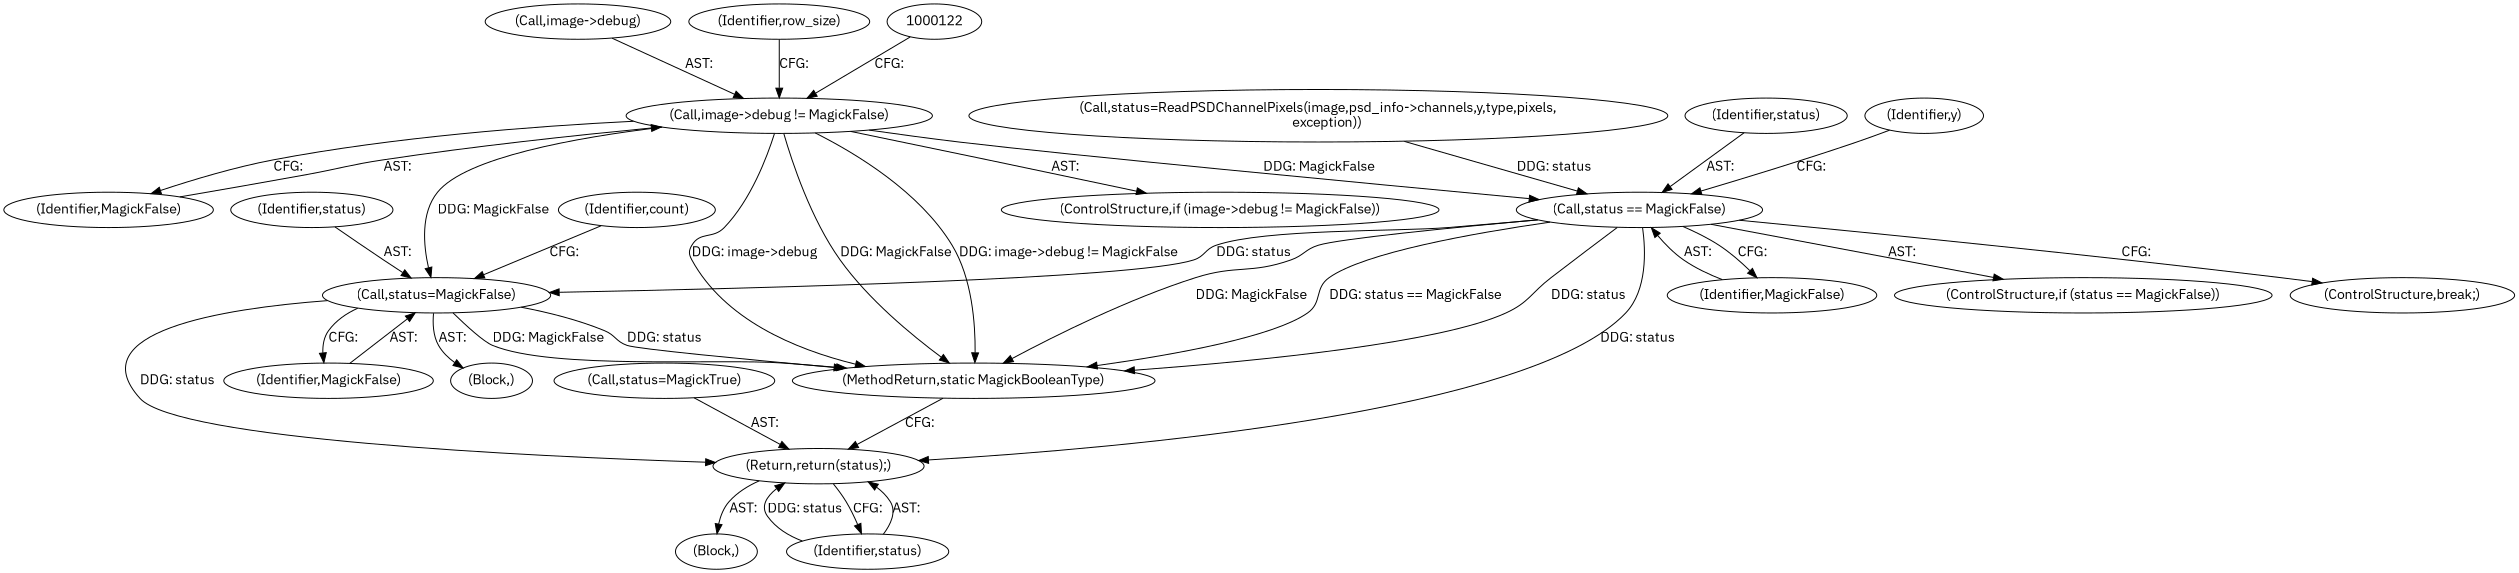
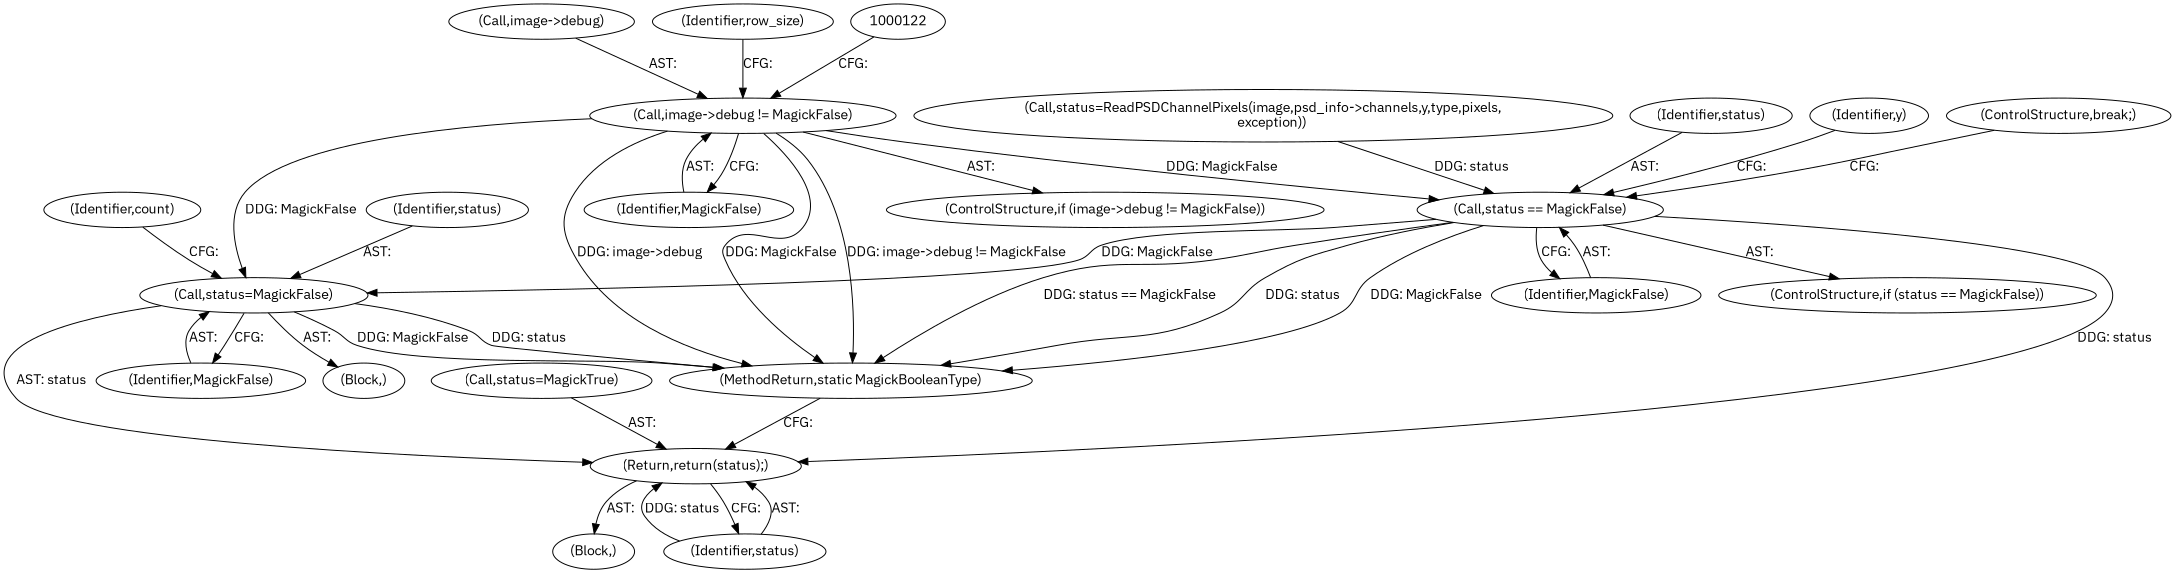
edge "(Call,status == MagickFalse)" -> "(ControlStructure,break;)": reversed
edge "(Call,status == MagickFalse)" -> "(Call,status=MagickFalse)": label "DDG: status" -> "DDG: MagickFalse"
edge "(Call,status=MagickFalse)" -> "(Return,return(status);)": label "DDG: status" -> "AST: status"
